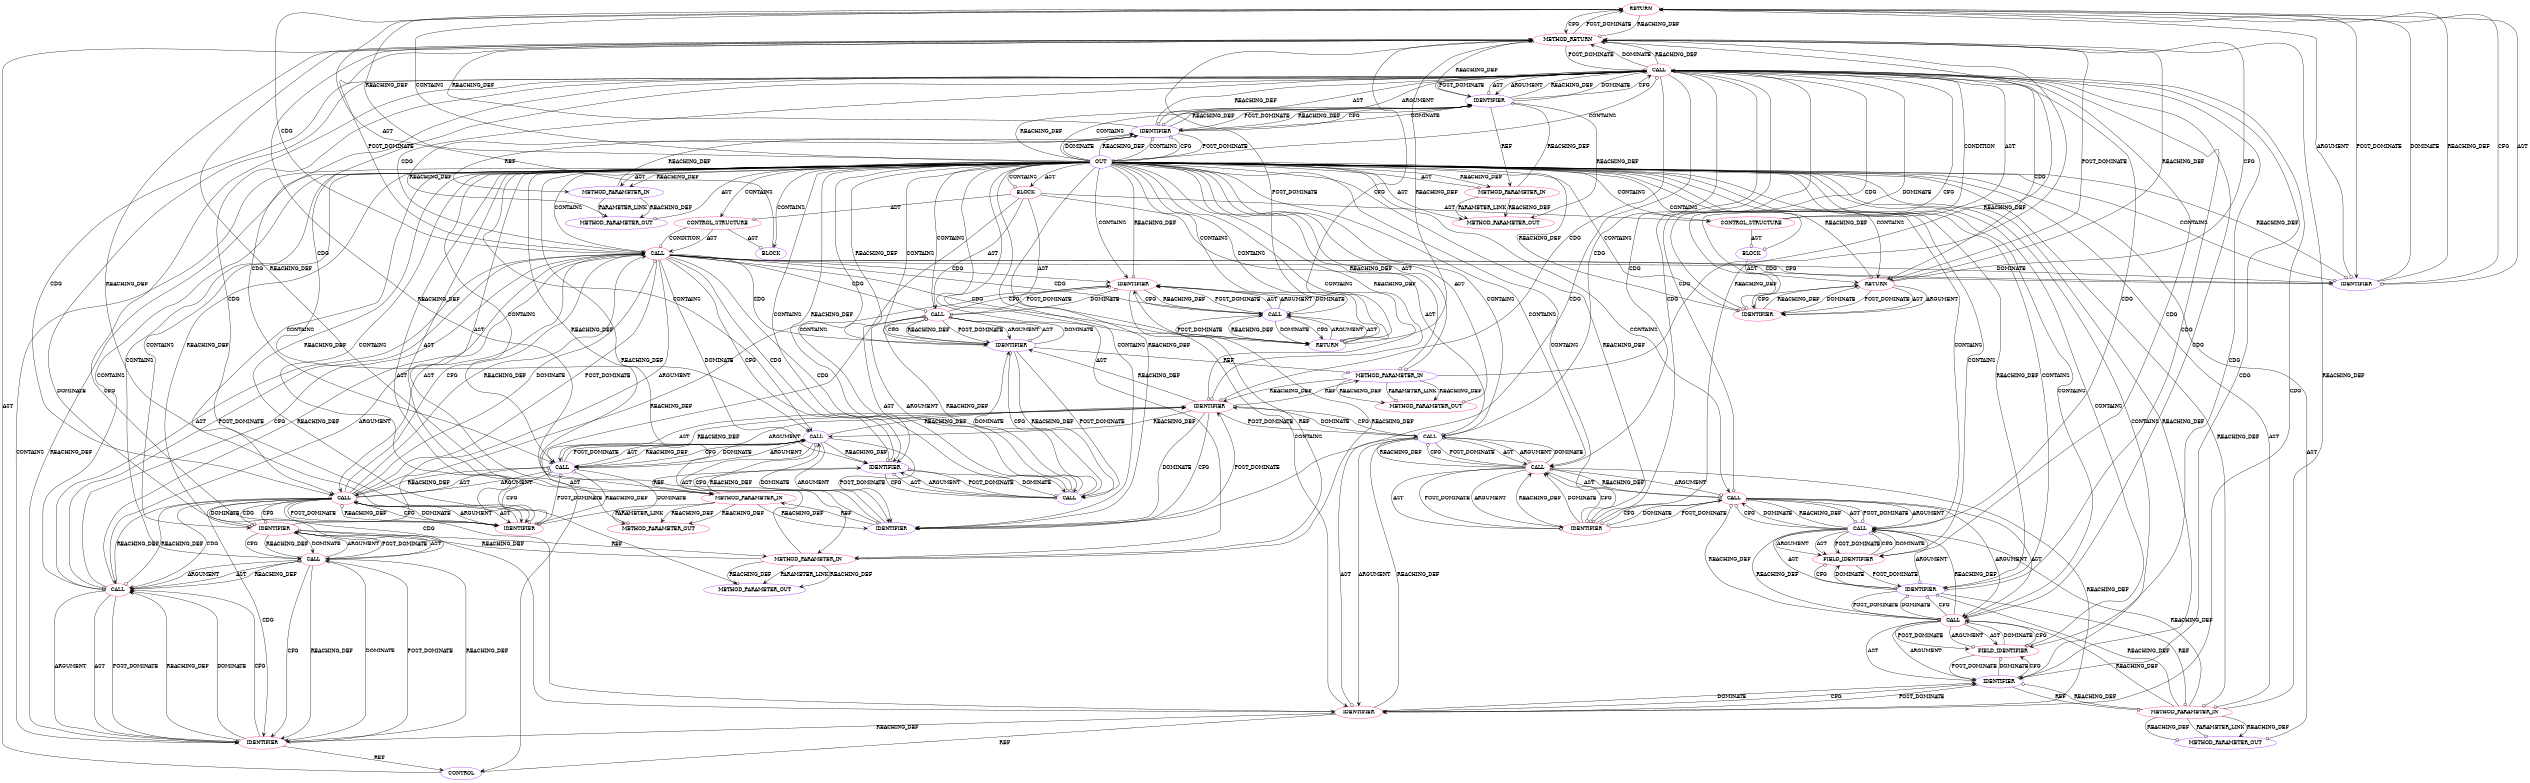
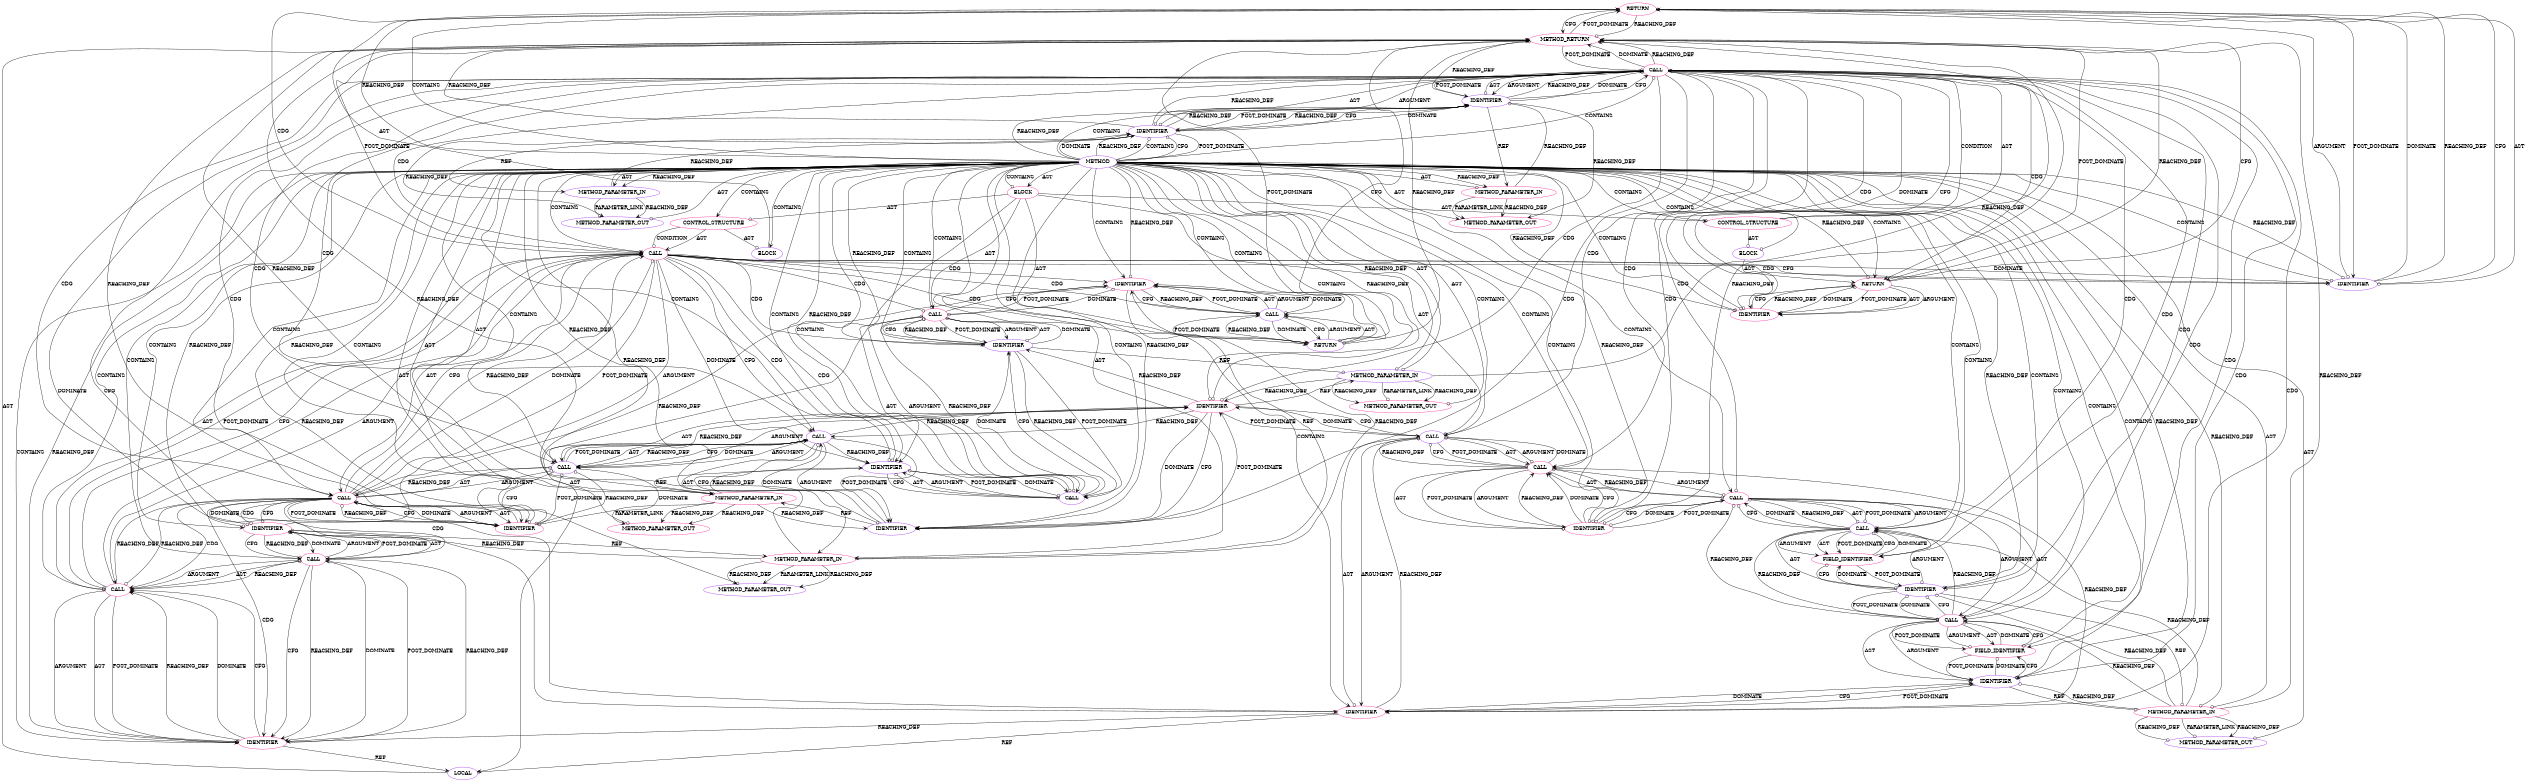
node "OUT": label "OUT" -> "METHOD"
node "CONTROL": label "CONTROL" -> "LOCAL"
